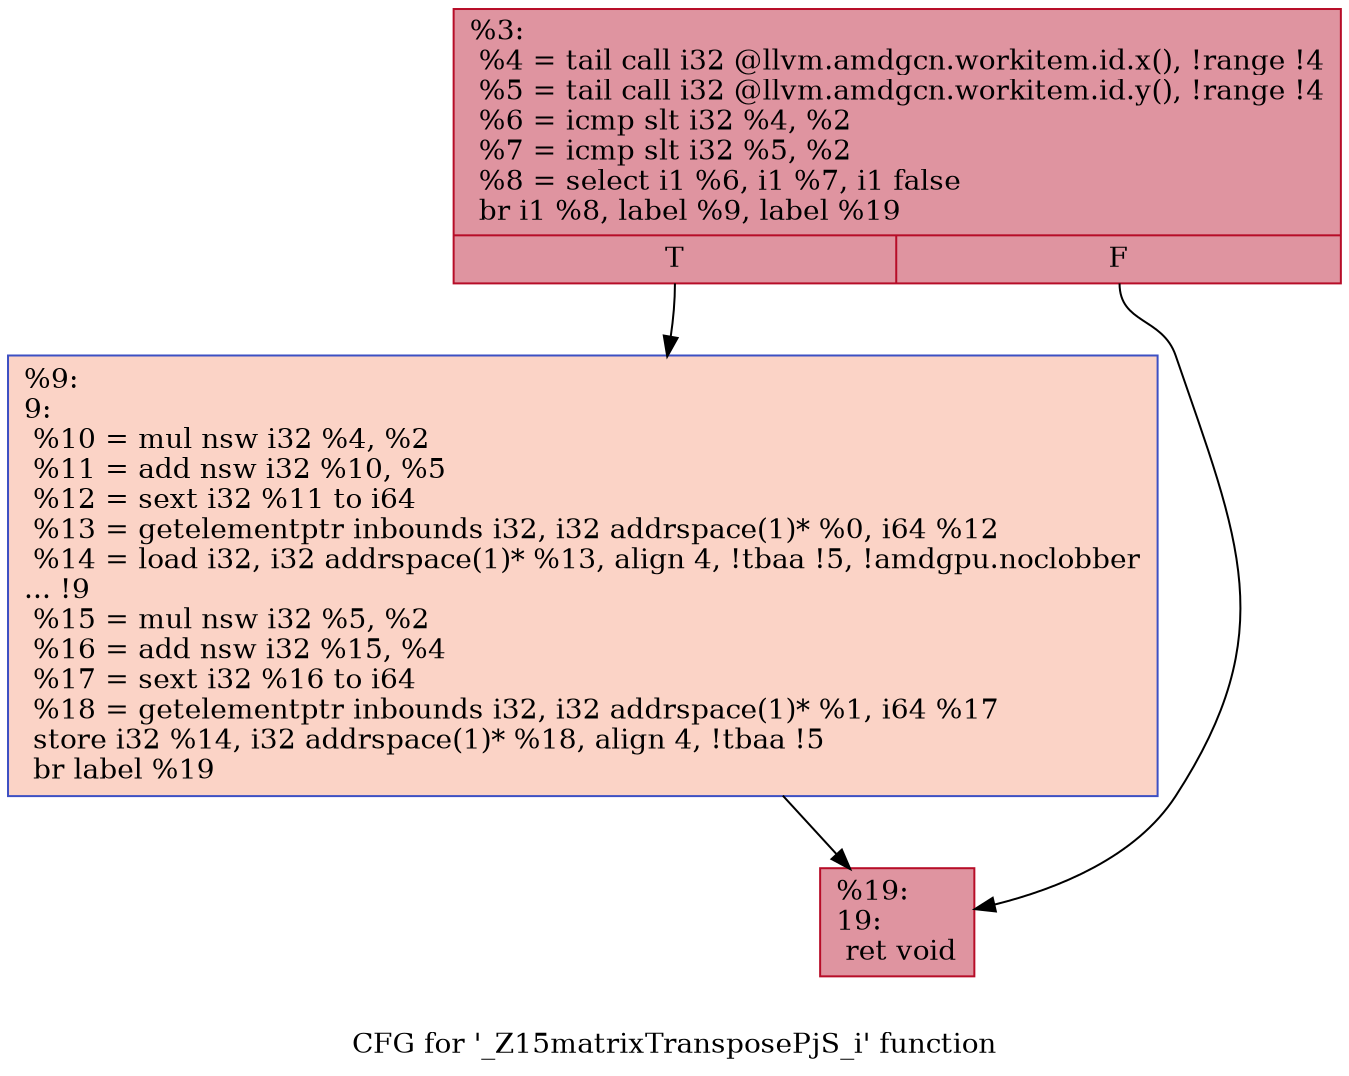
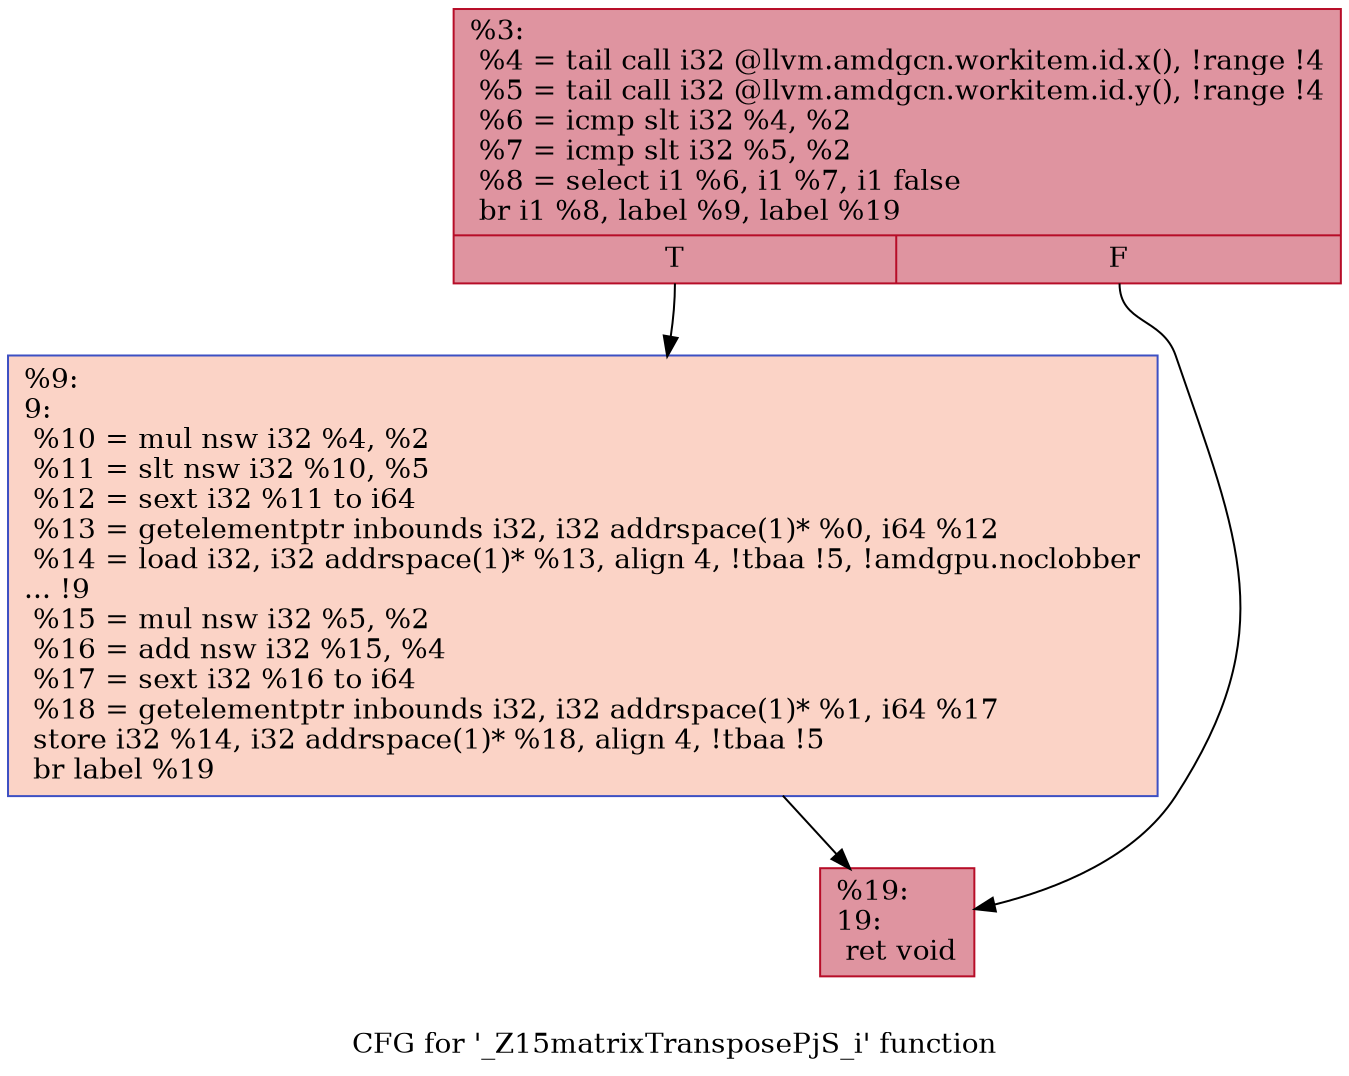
node "%9:": text "%11 = add nsw i32 %10, %5" -> "%11 = slt nsw i32 %10, %5"
